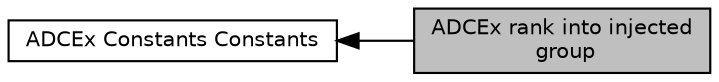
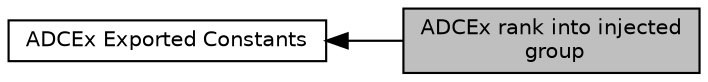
node "ADCEx Constants Constants": label "ADCEx Constants Constants" -> "ADCEx Exported Constants"
